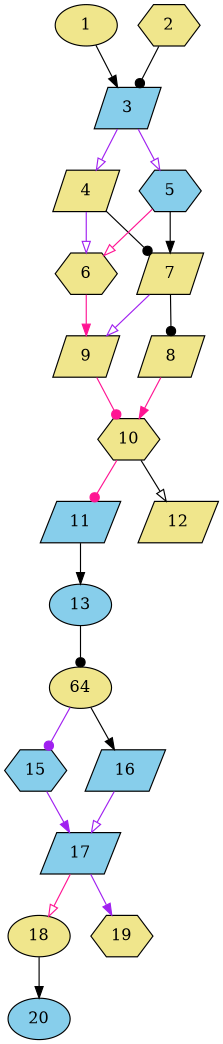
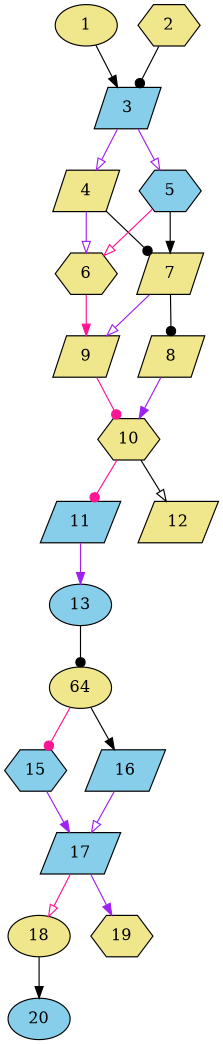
edge "8" -> "10": color deeppink -> purple
edge "11" -> "13": color black -> purple
edge "64" -> "15": color purple -> deeppink
